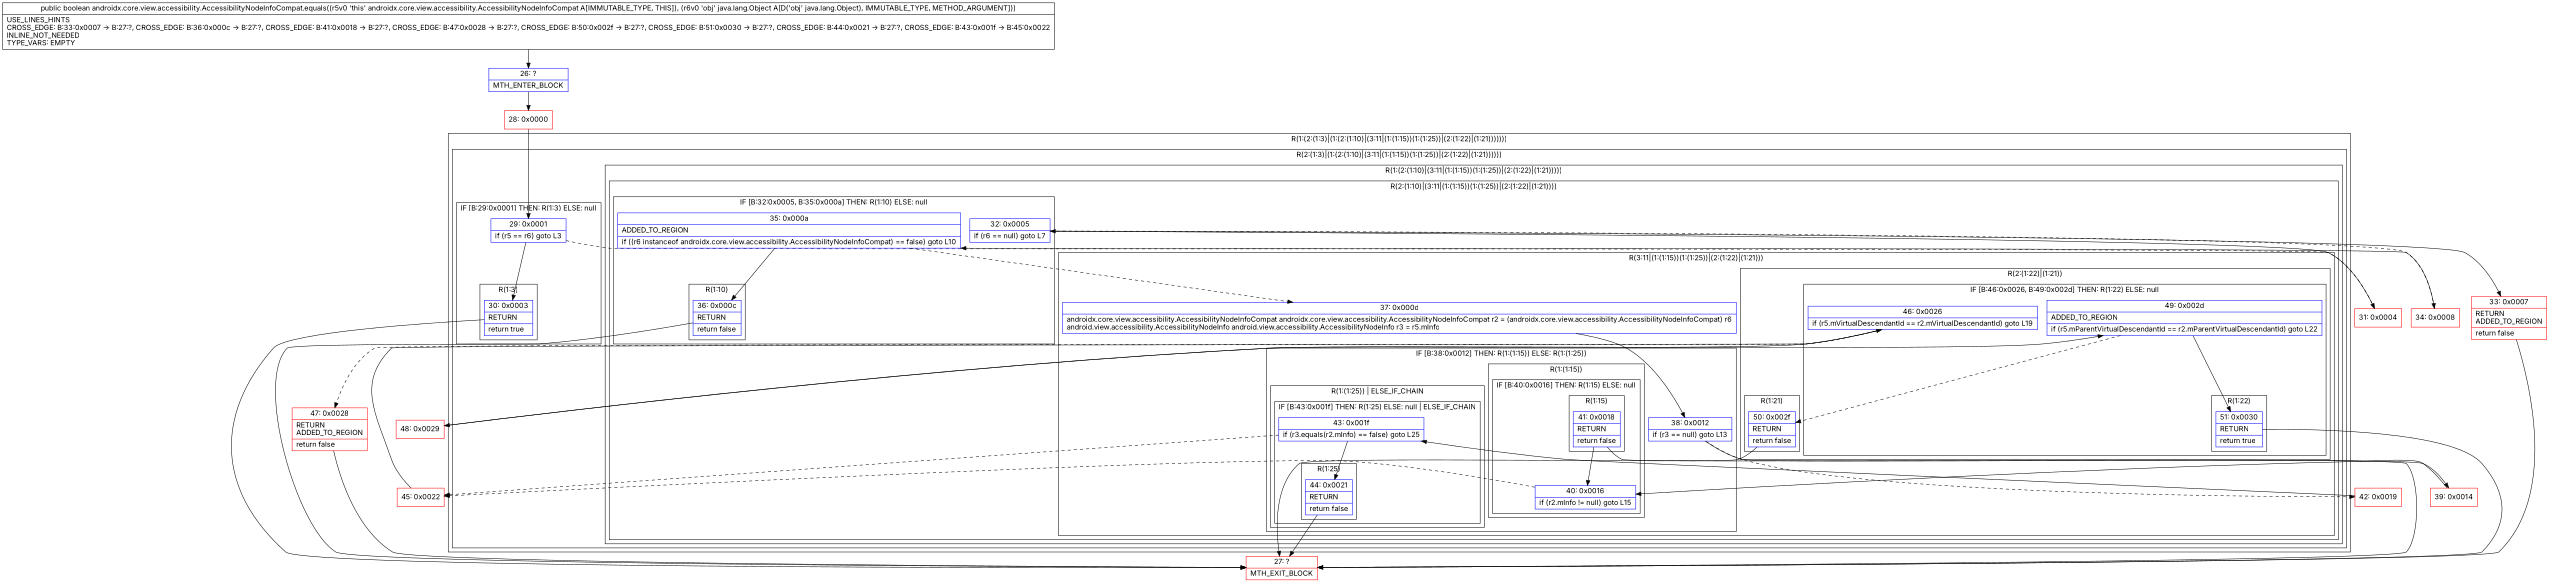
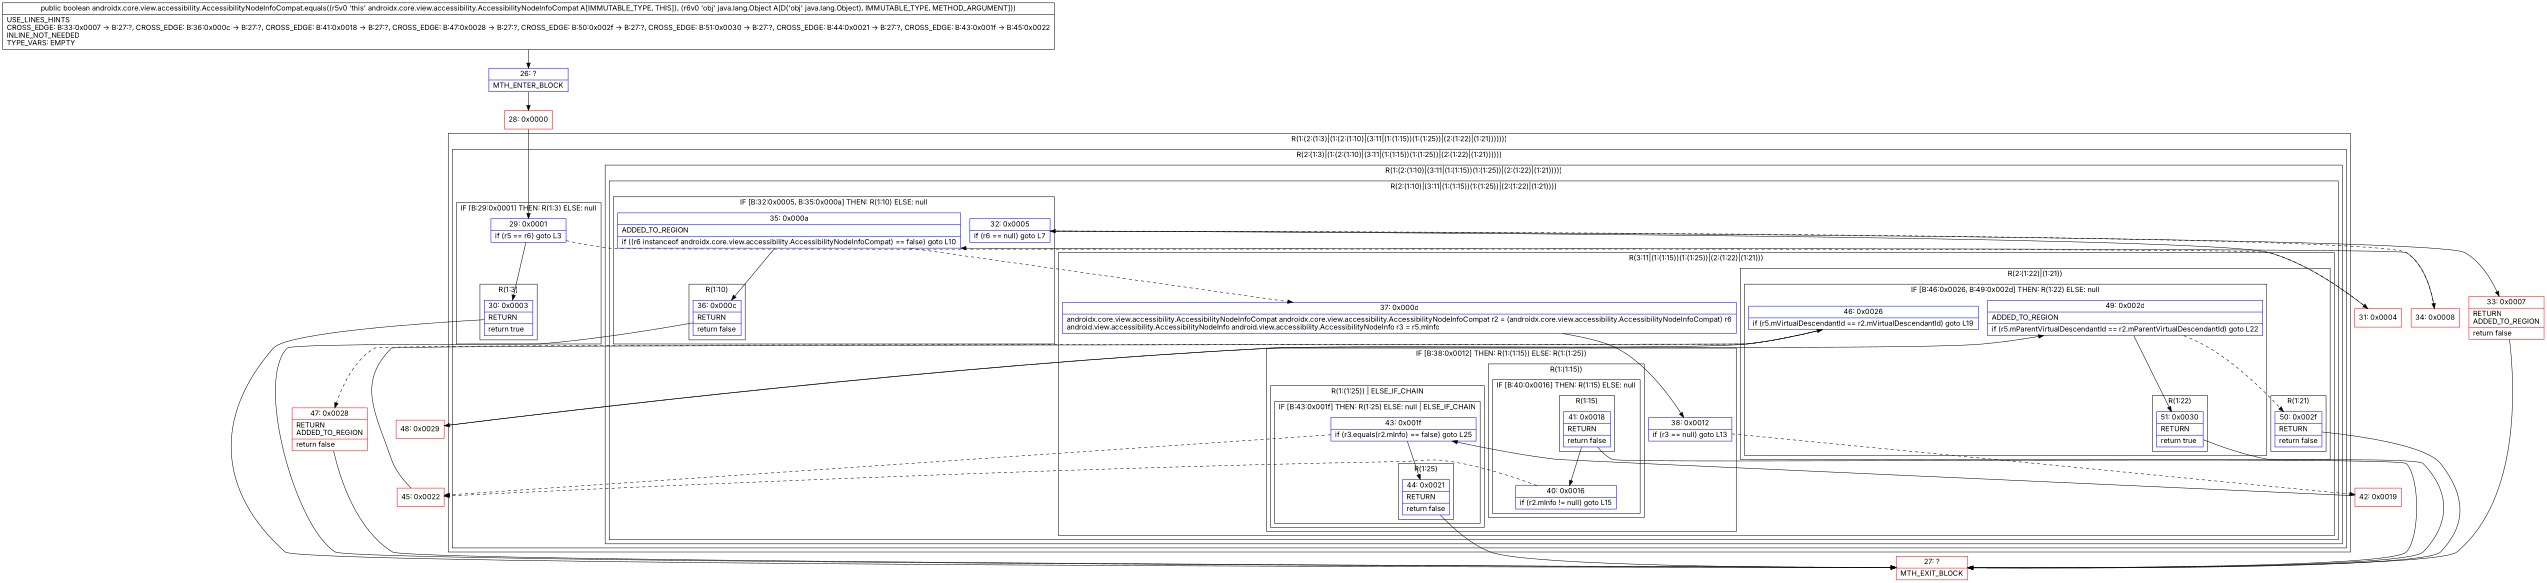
node "39: 0x0014": removed
